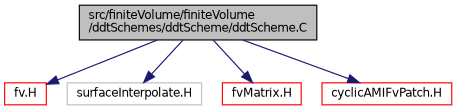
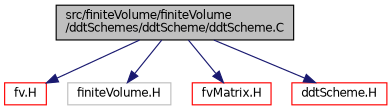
node "surfaceInterpolate.H": label "surfaceInterpolate.H" -> "finiteVolume.H"
node "cyclicAMIFvPatch.H": label "cyclicAMIFvPatch.H" -> "ddtScheme.H"
